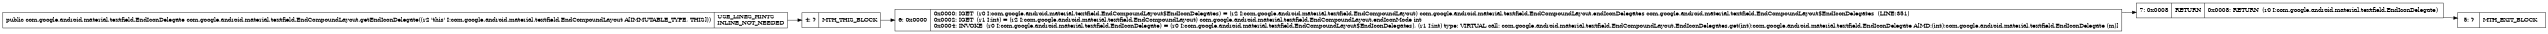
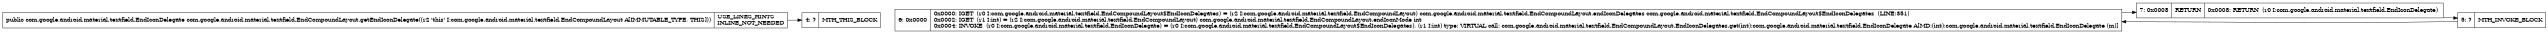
edge "4: ?" -> "6: 0x0000": now "5: ?" -> "6: 0x0000"
node "5: ?": text "MTH_EXIT_BLOCK" -> "MTH_INVOKE_BLOCK"
